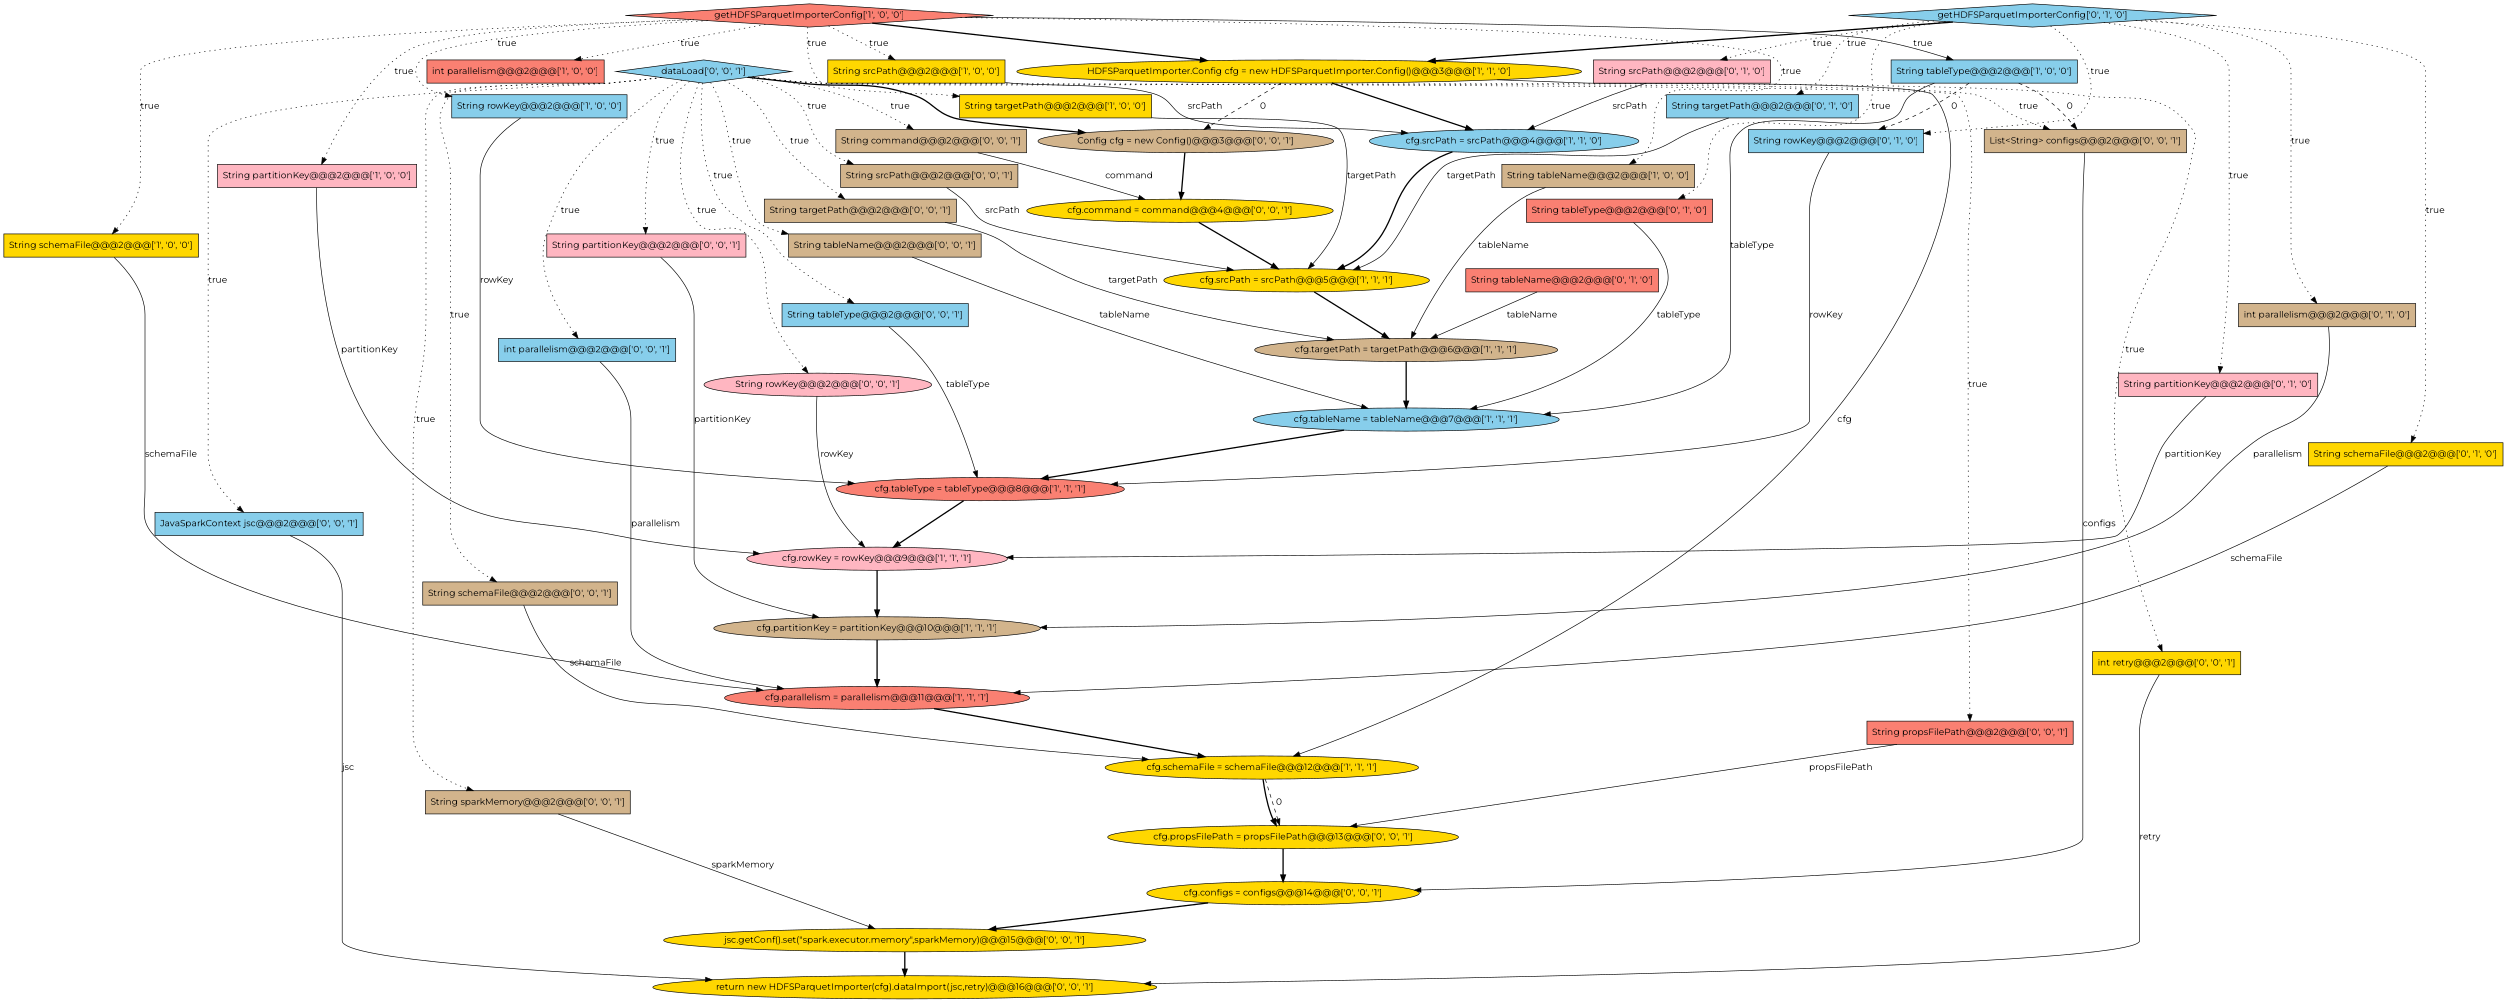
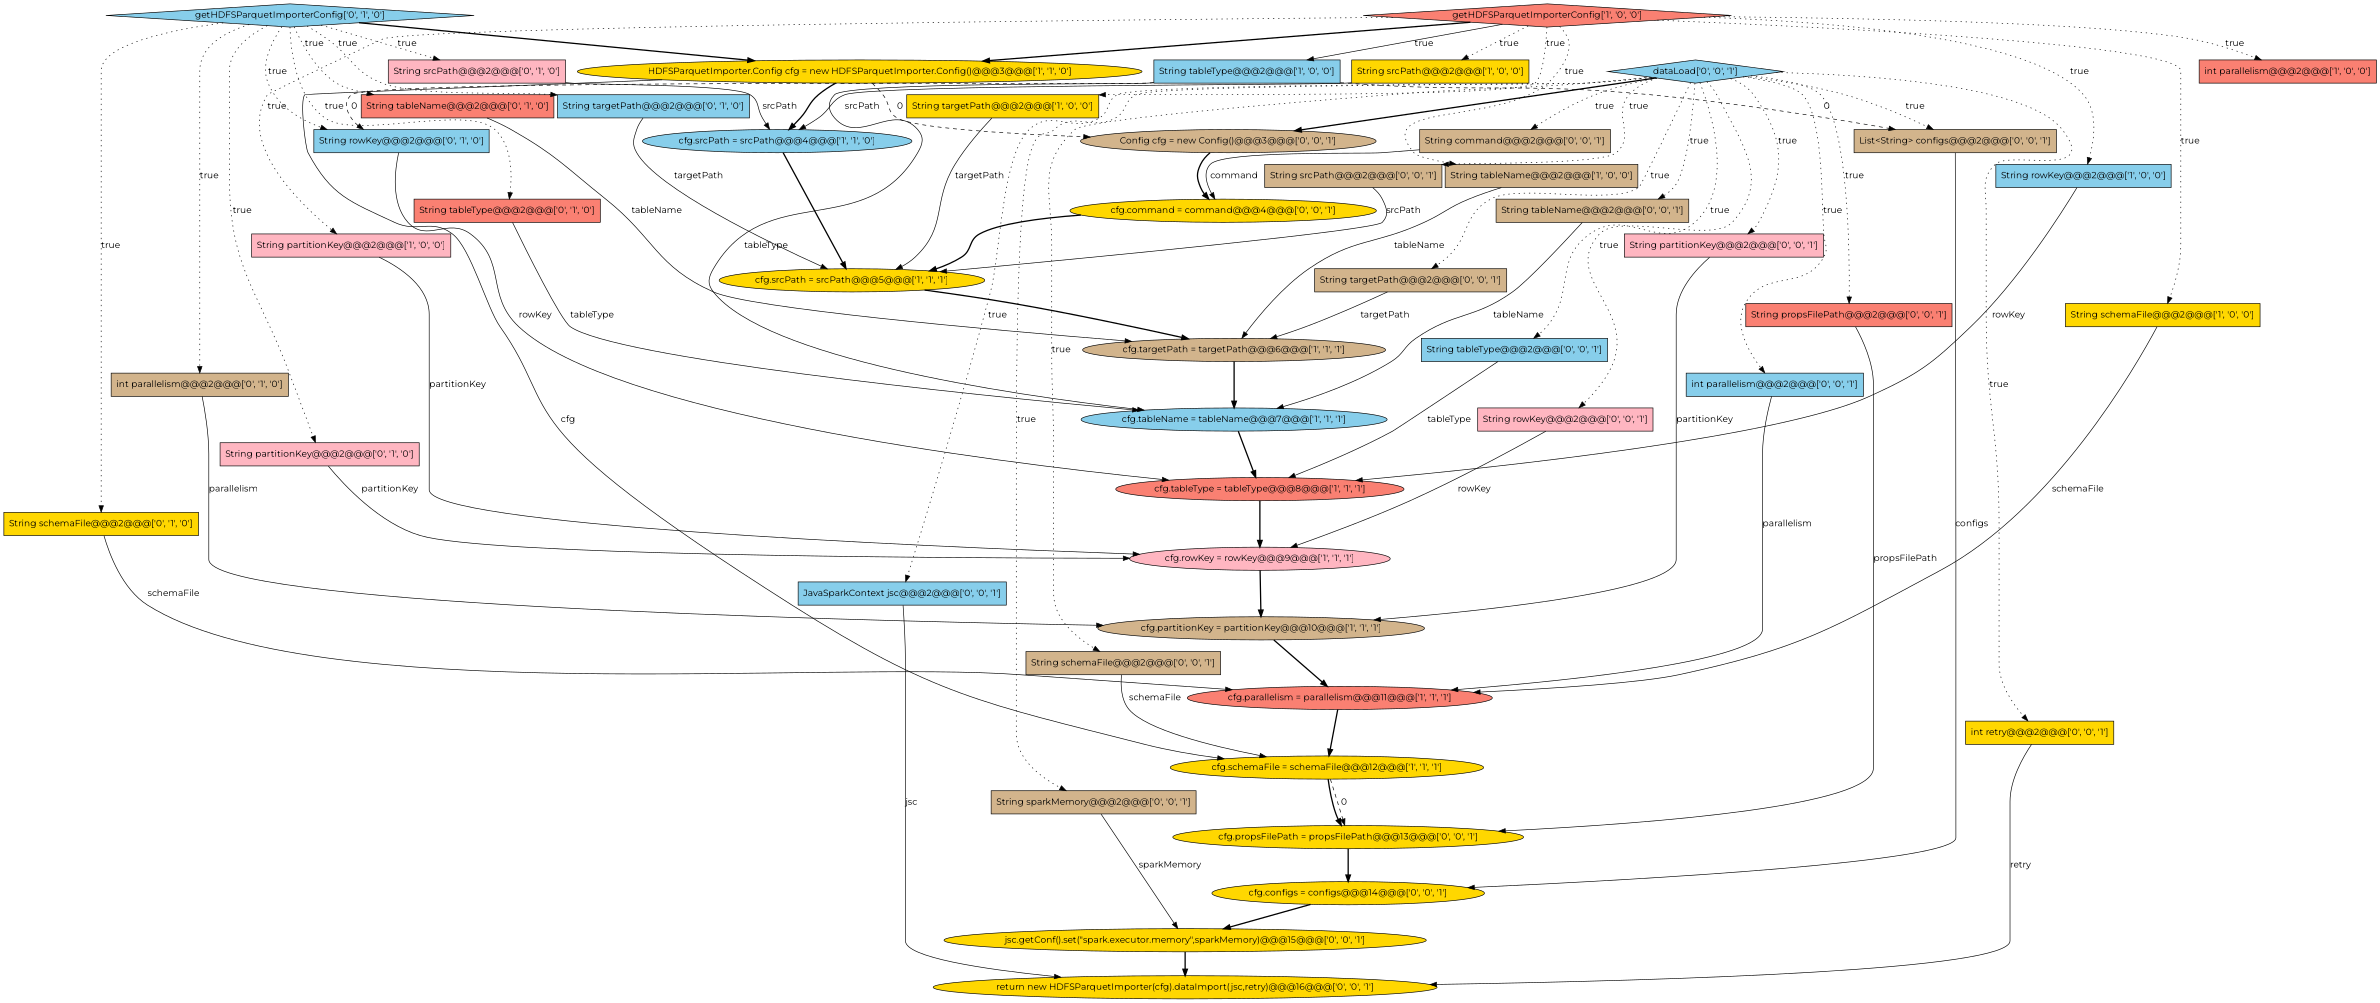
edge "getHDFSParquetImporterConfig['0', '1', '0']" -> "String tableName@@@2@@@['0', '1', '0']": added, label "true"
node "String rowKey@@@2@@@['0', '0', '1']": shape ellipse -> box
